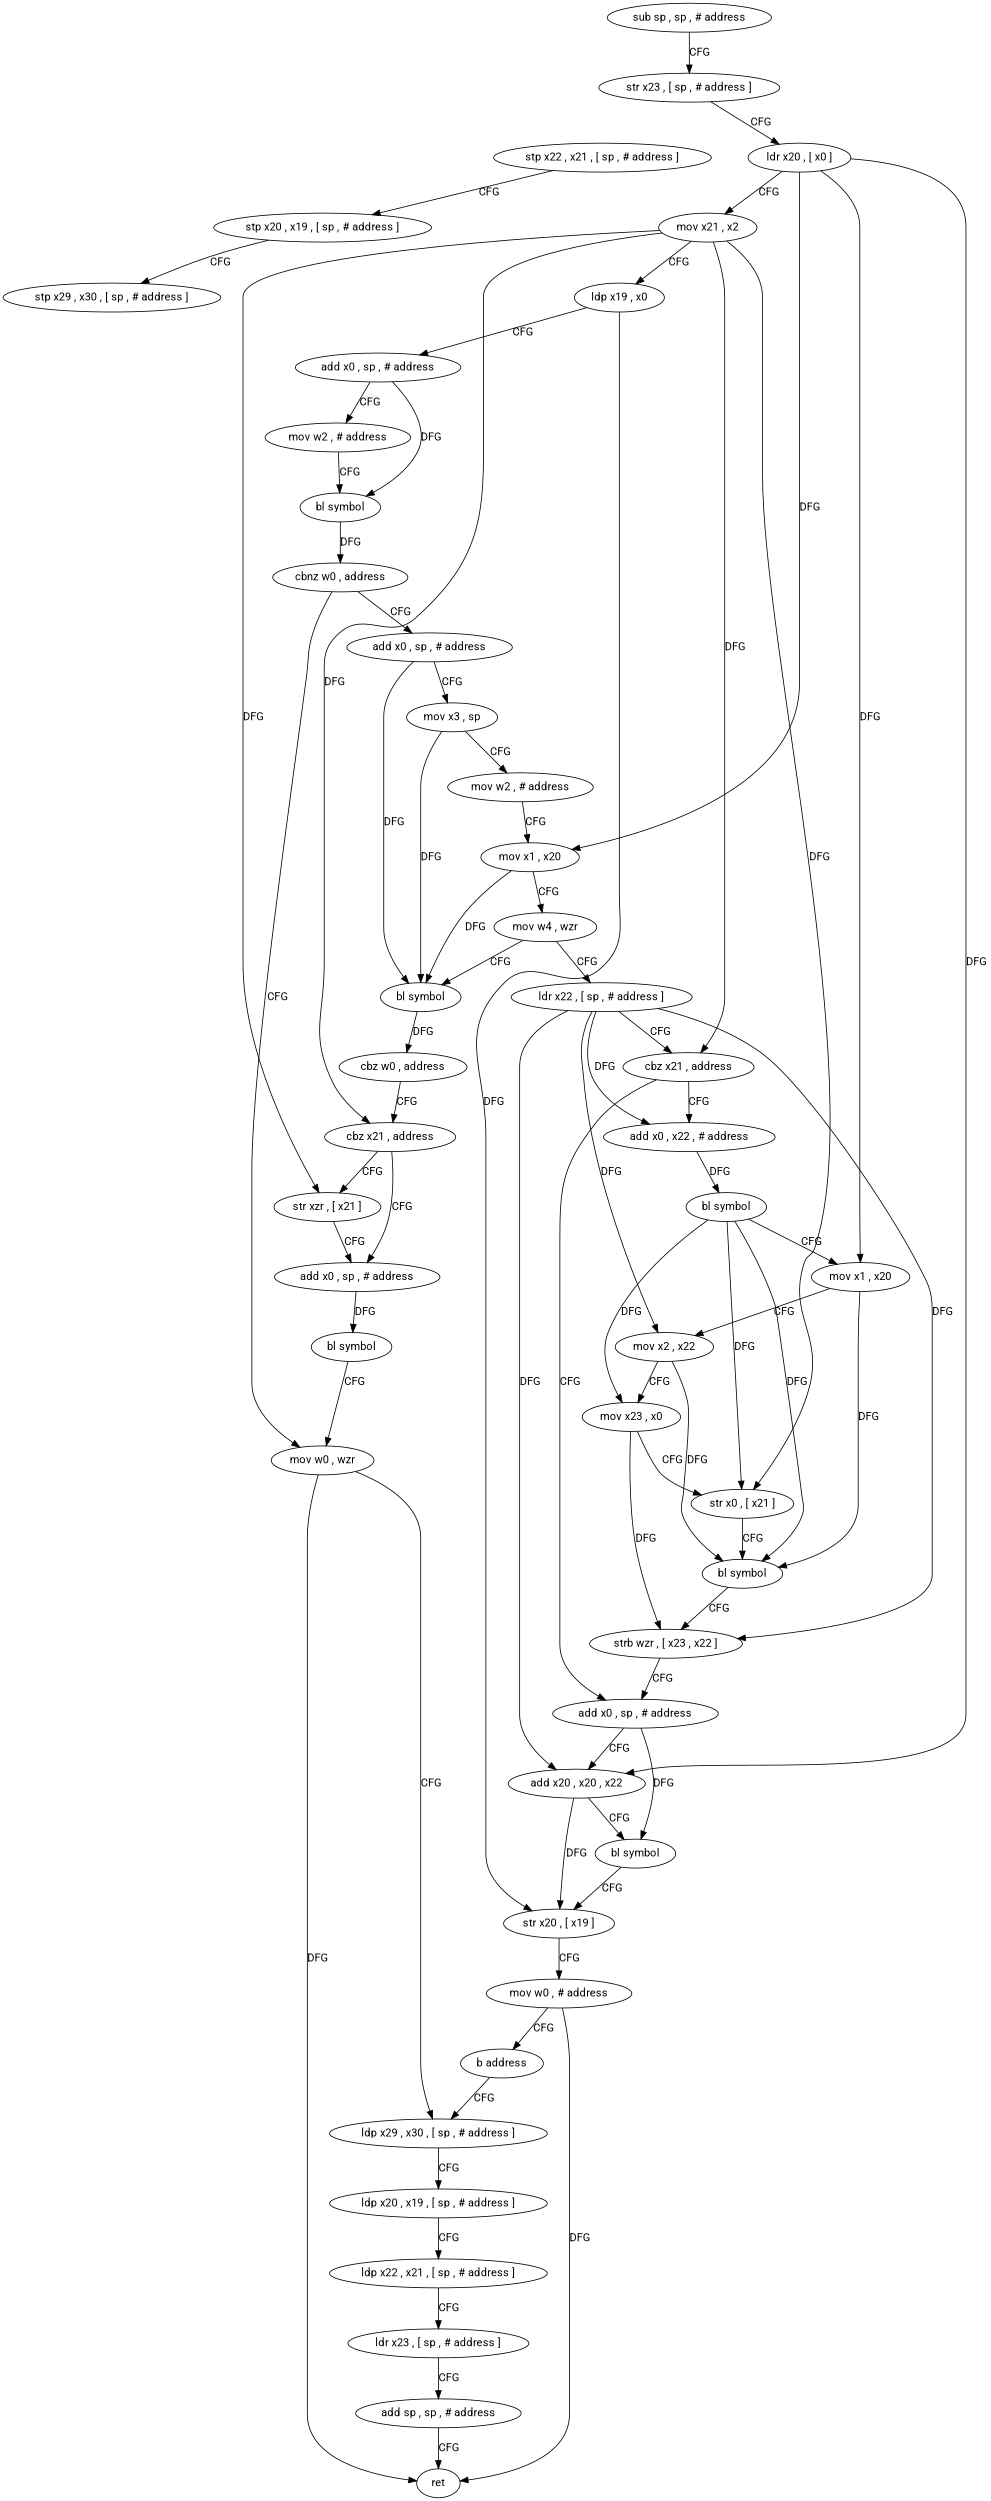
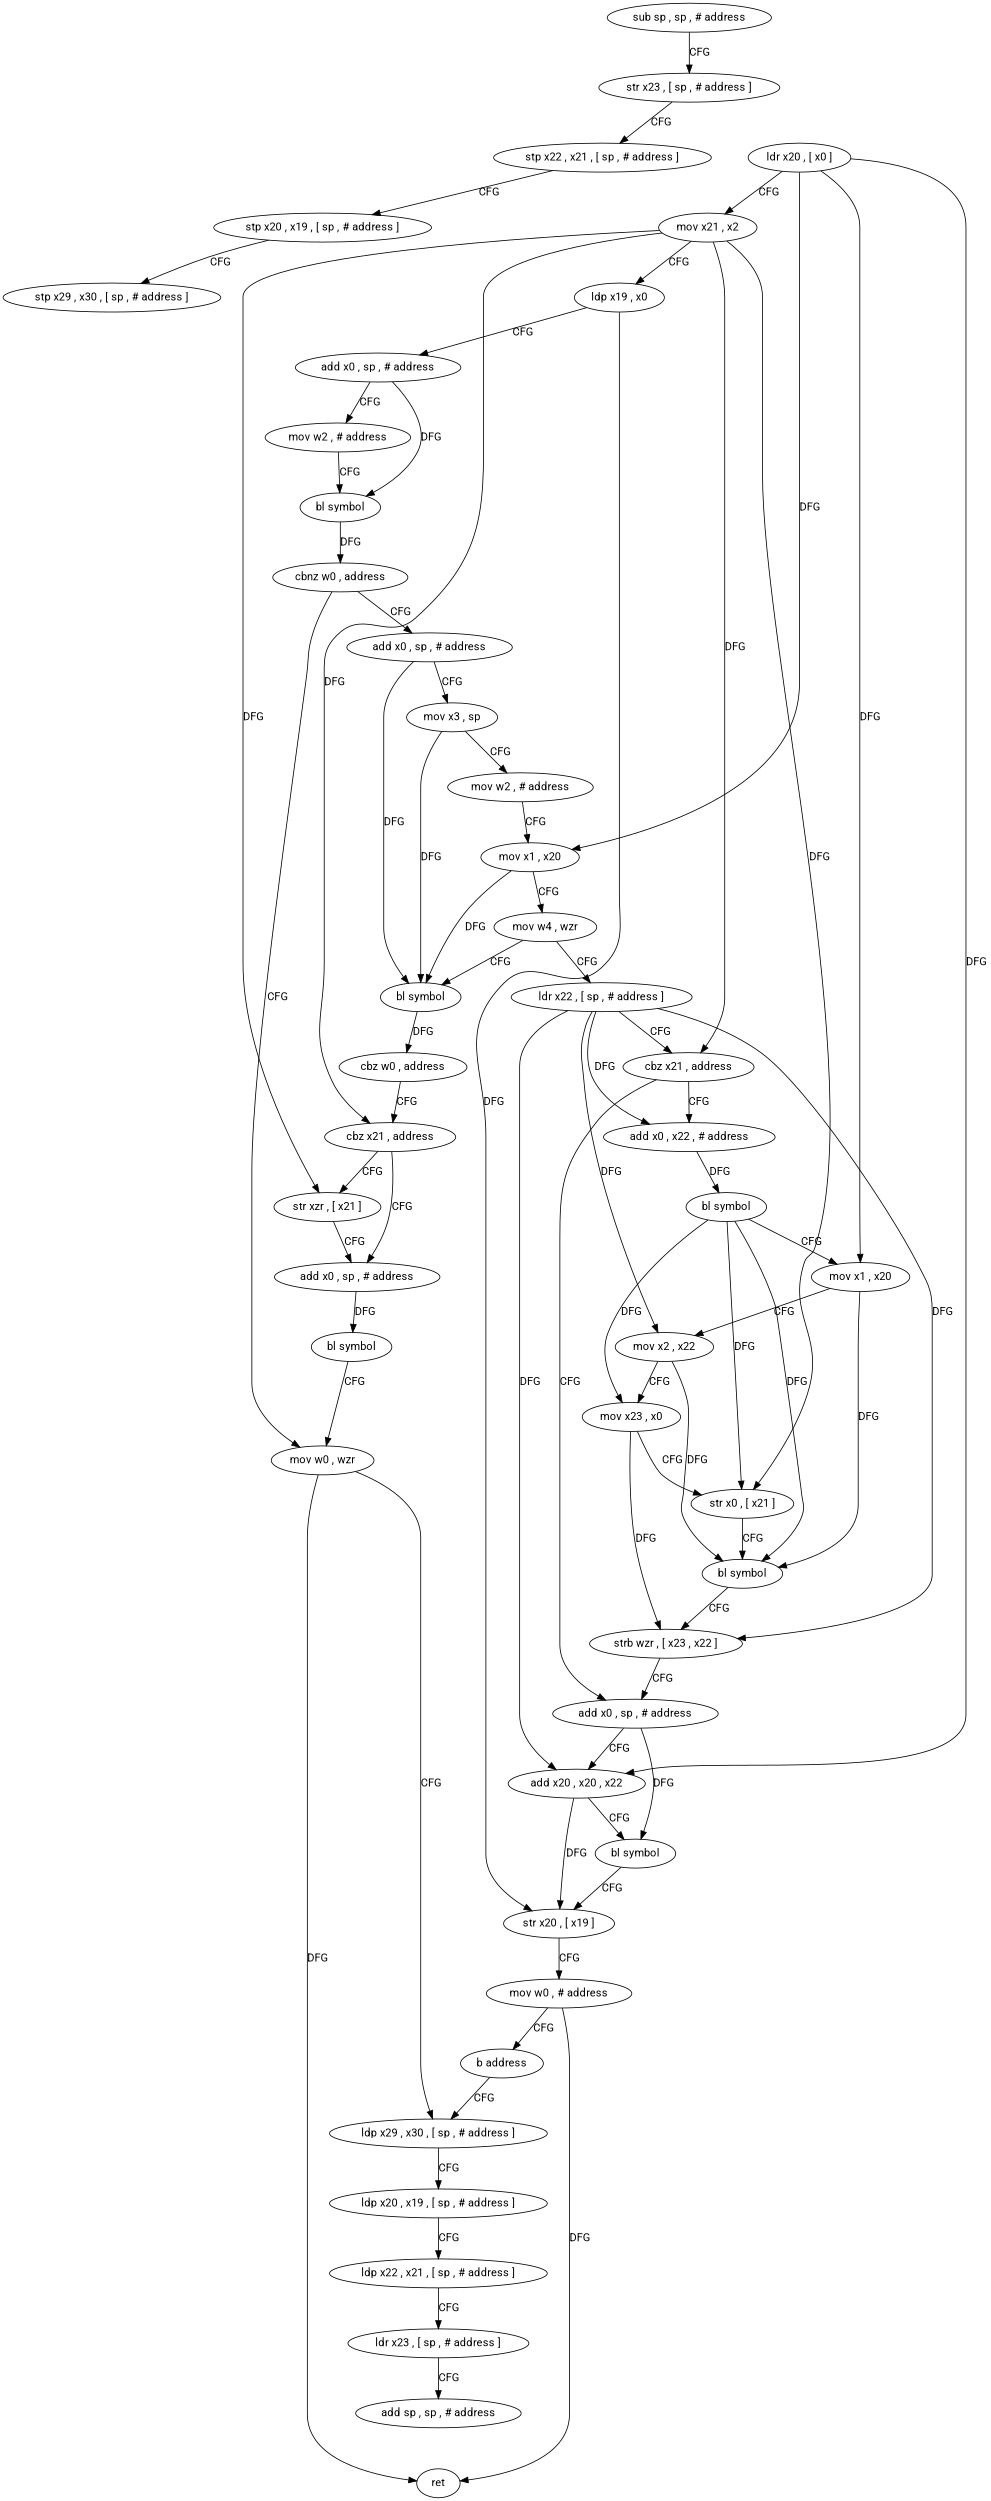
edge "str x23 , [ sp , # address ]" -> "ldr x20 , [ x0 ]": now "str x23 , [ sp , # address ]" -> "stp x22 , x21 , [ sp , # address ]"
edge "add sp , sp , # address" -> "ret": removed, label "CFG"
